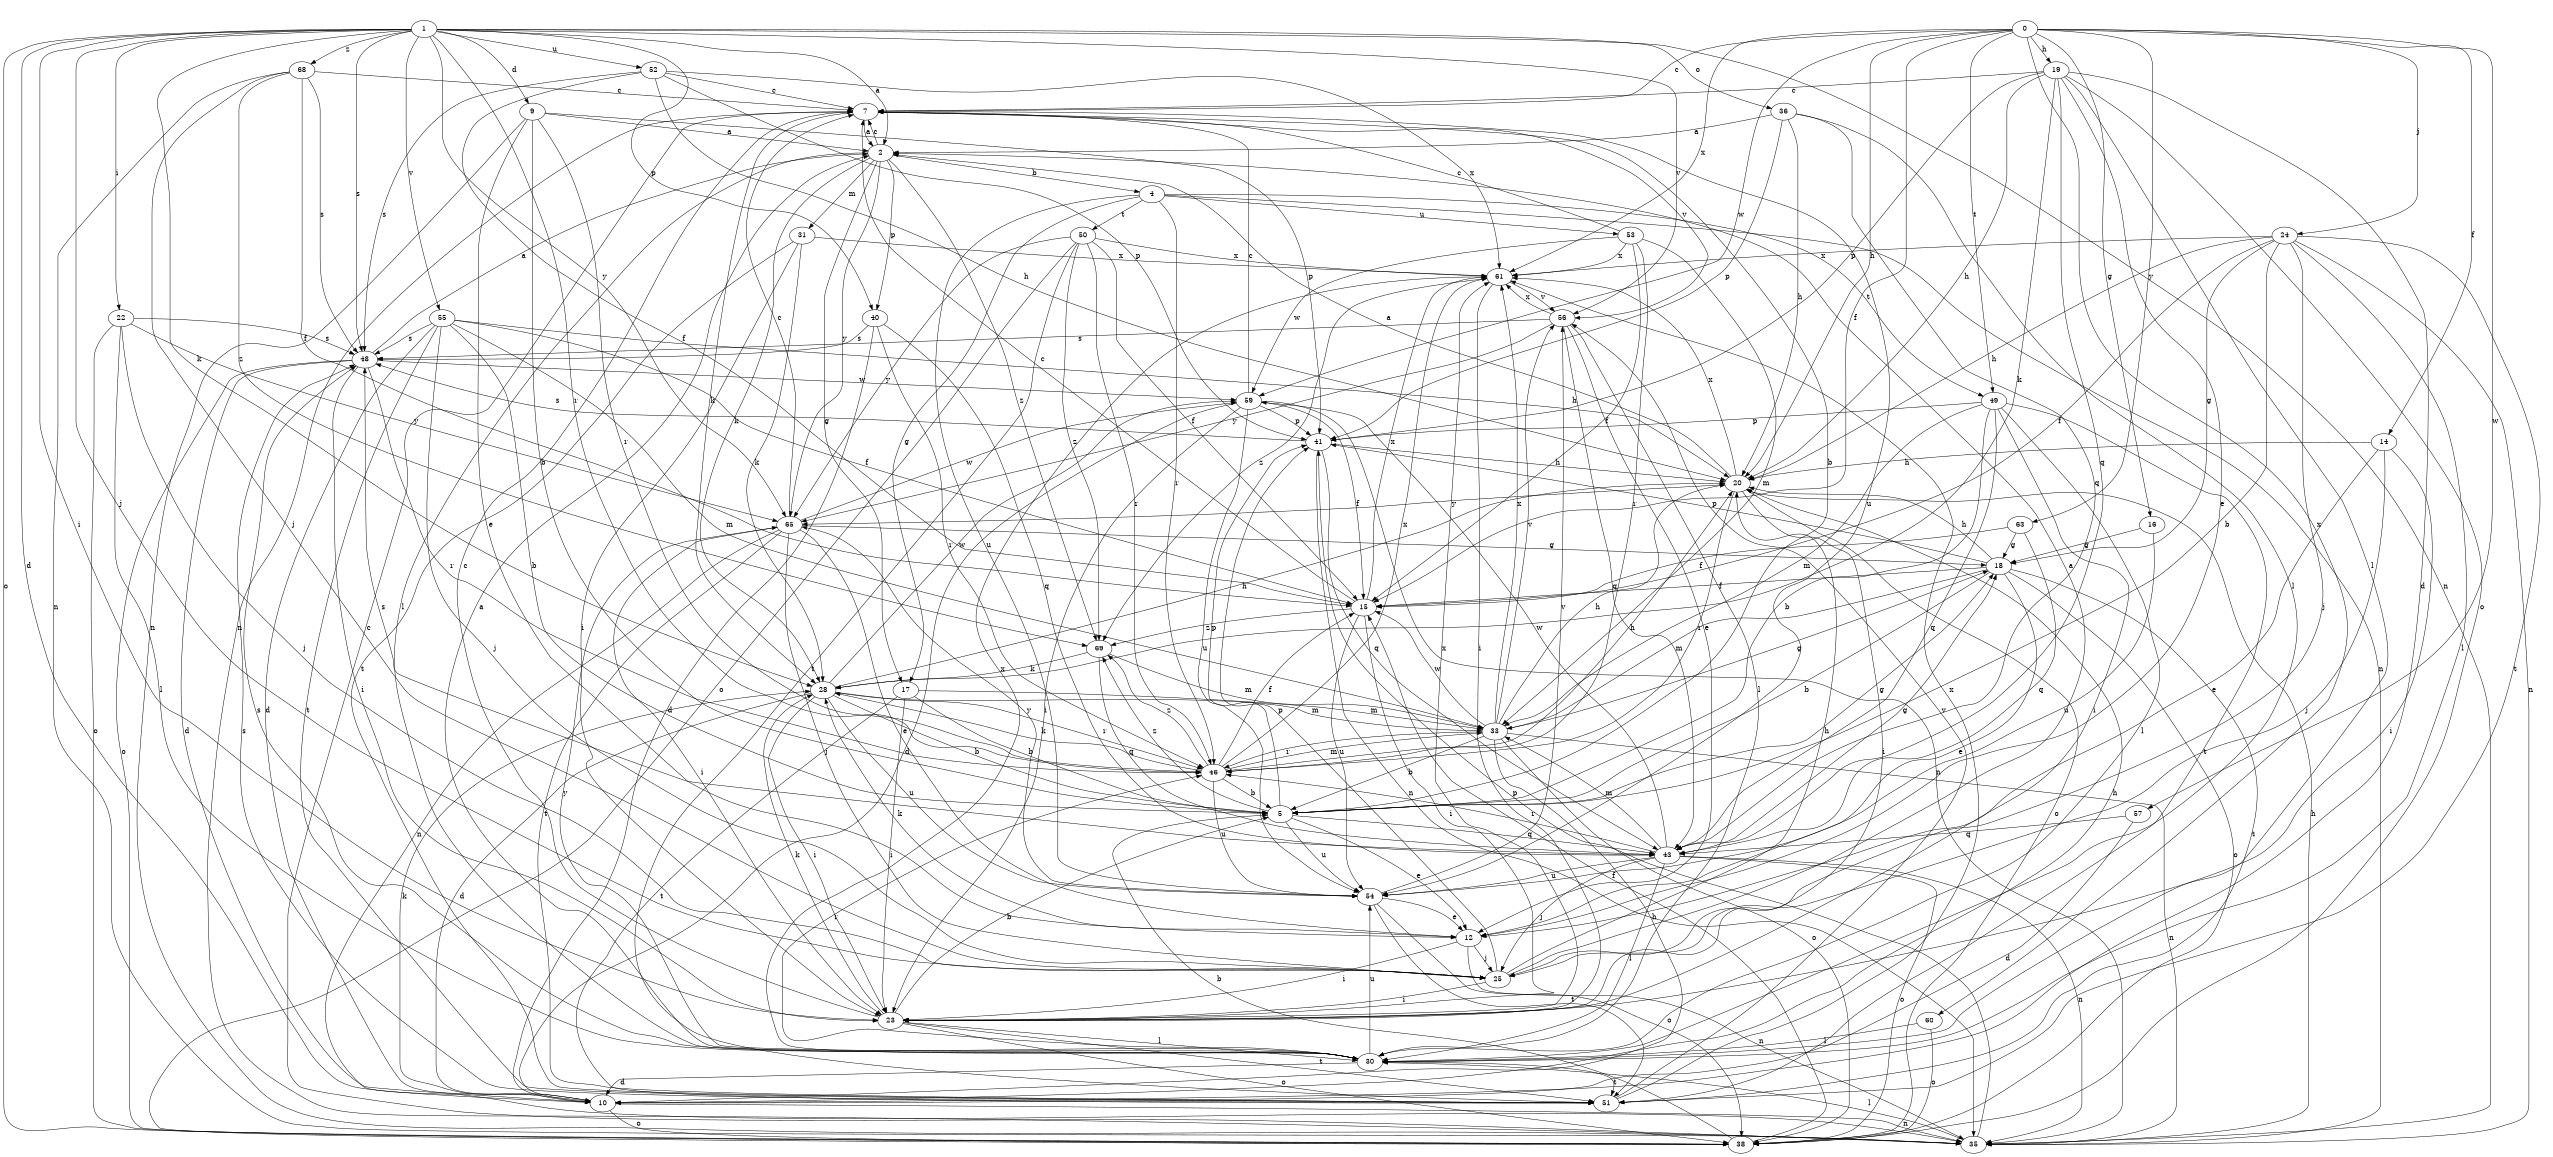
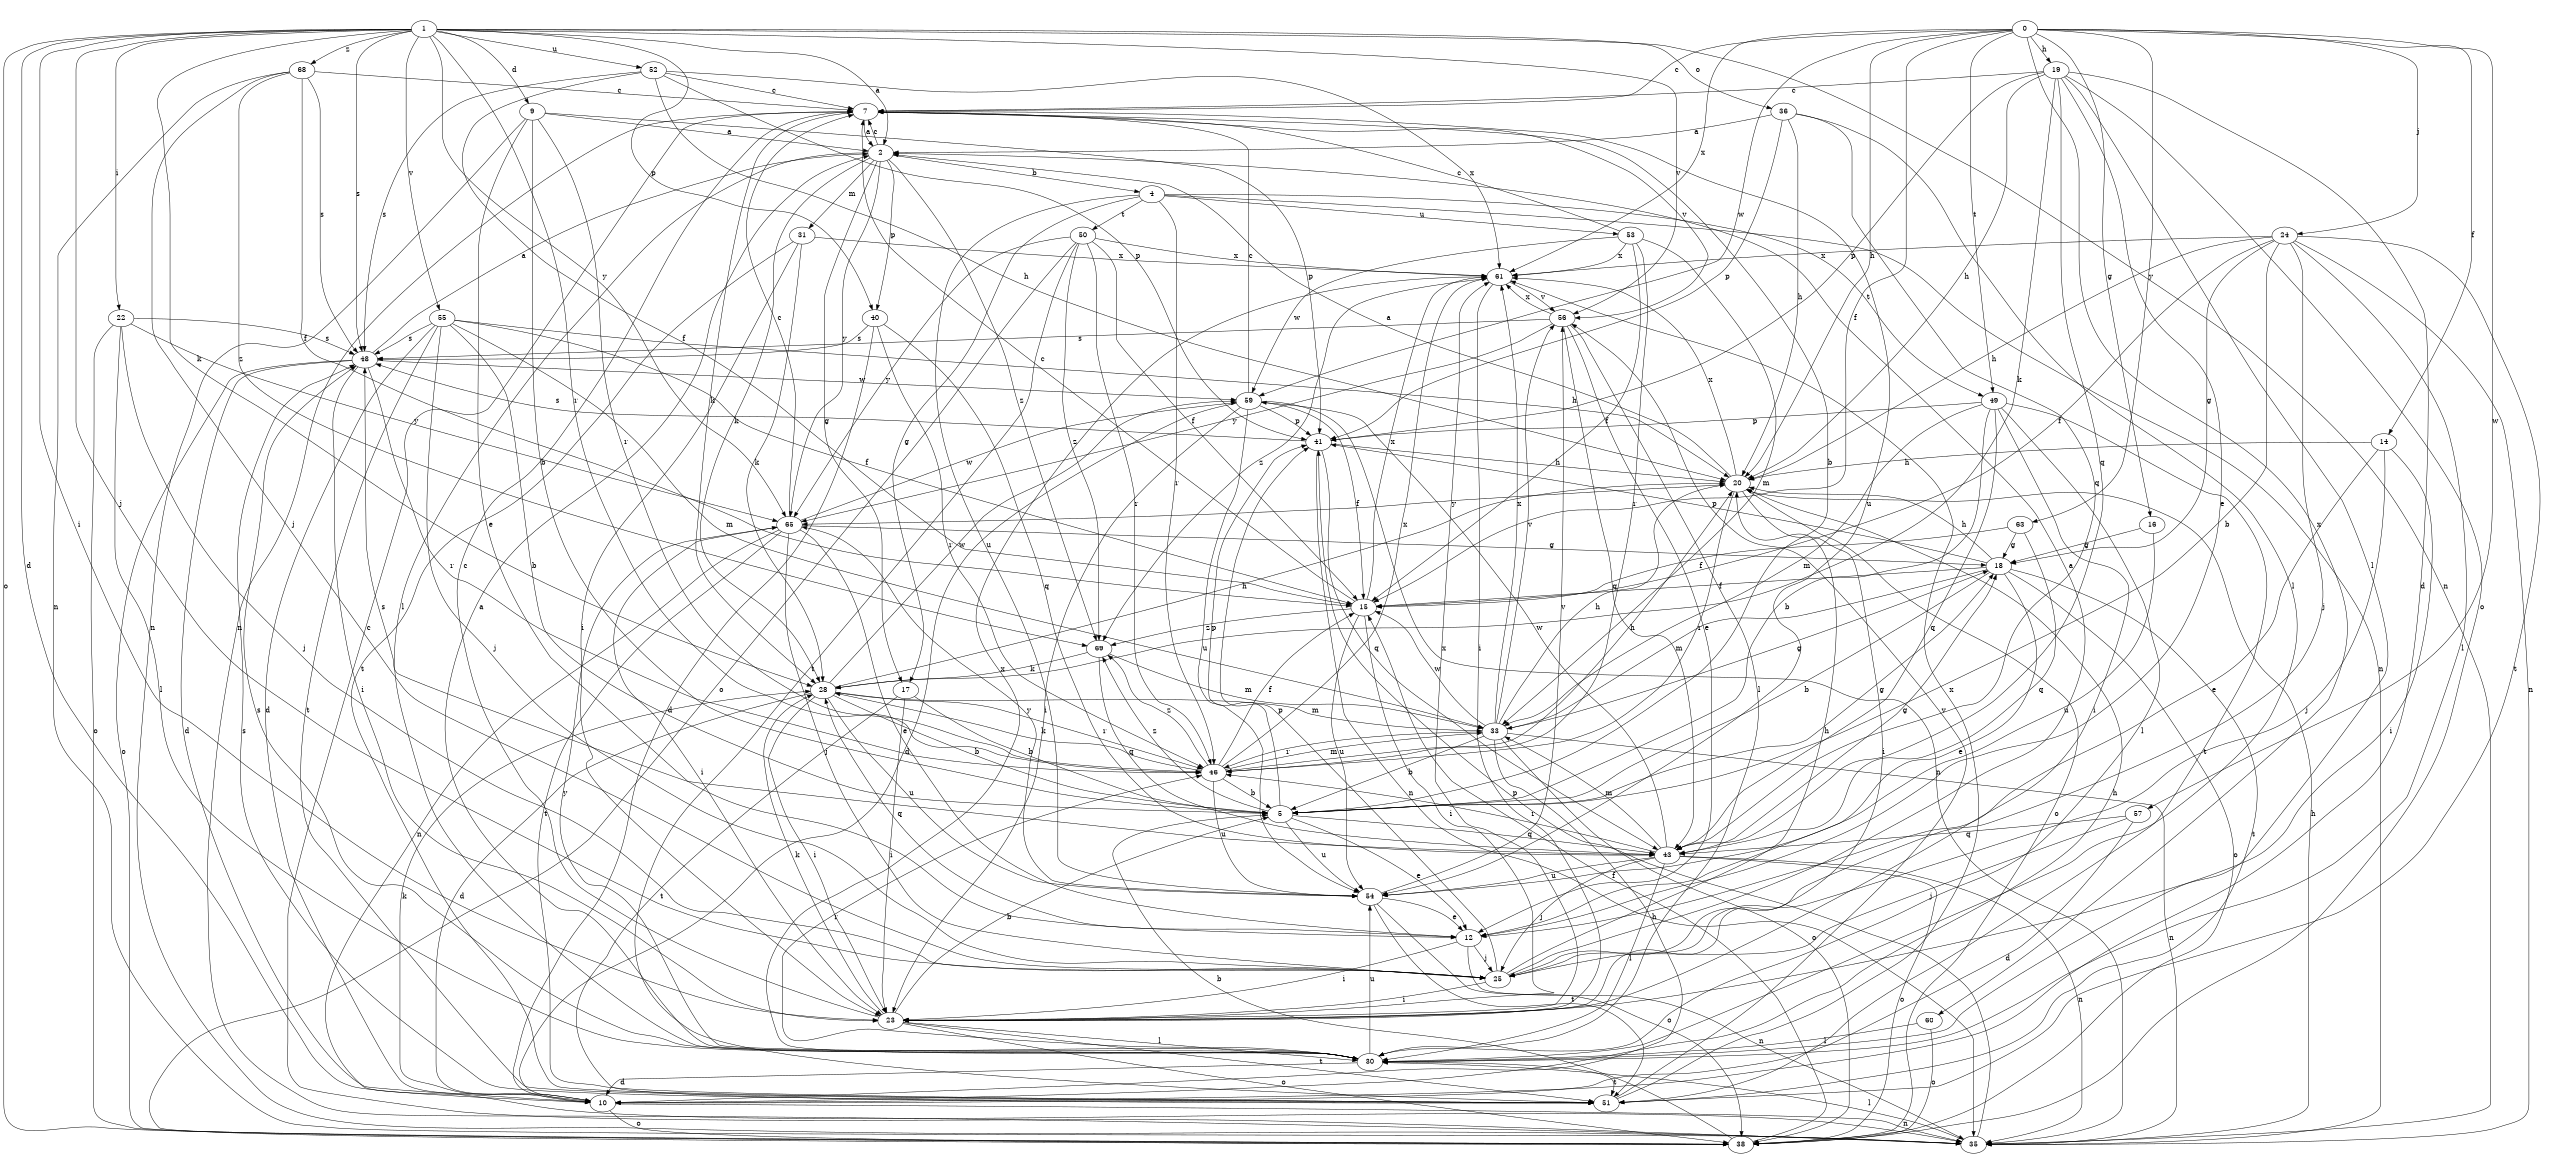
edge "17" -> "33": removed, label "m"
edge "12" -> "28": label "k" -> "q"
edge "57" -> "25": added, label "j"
